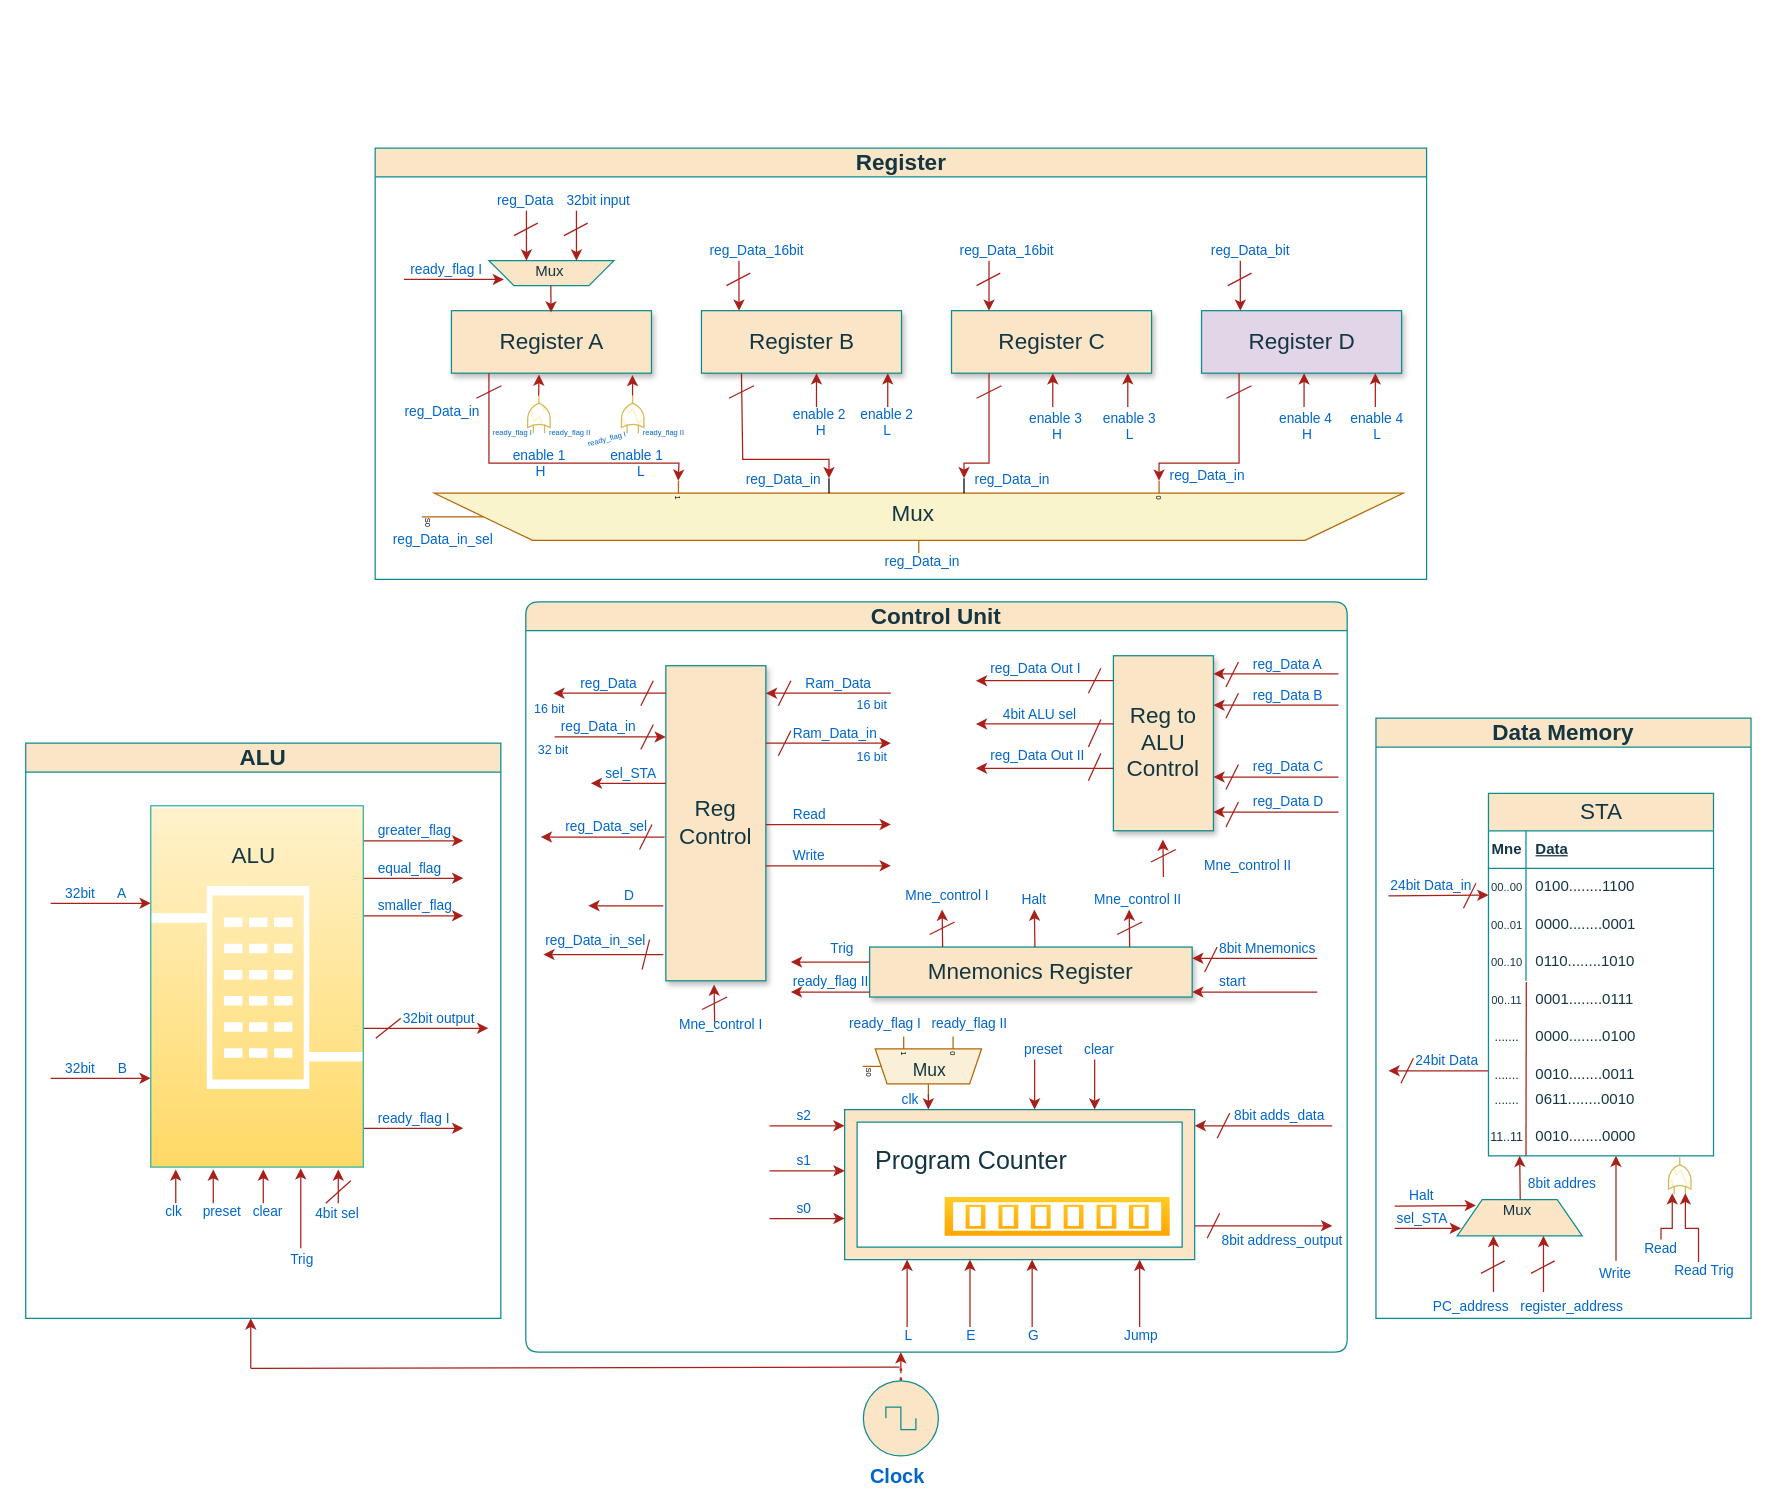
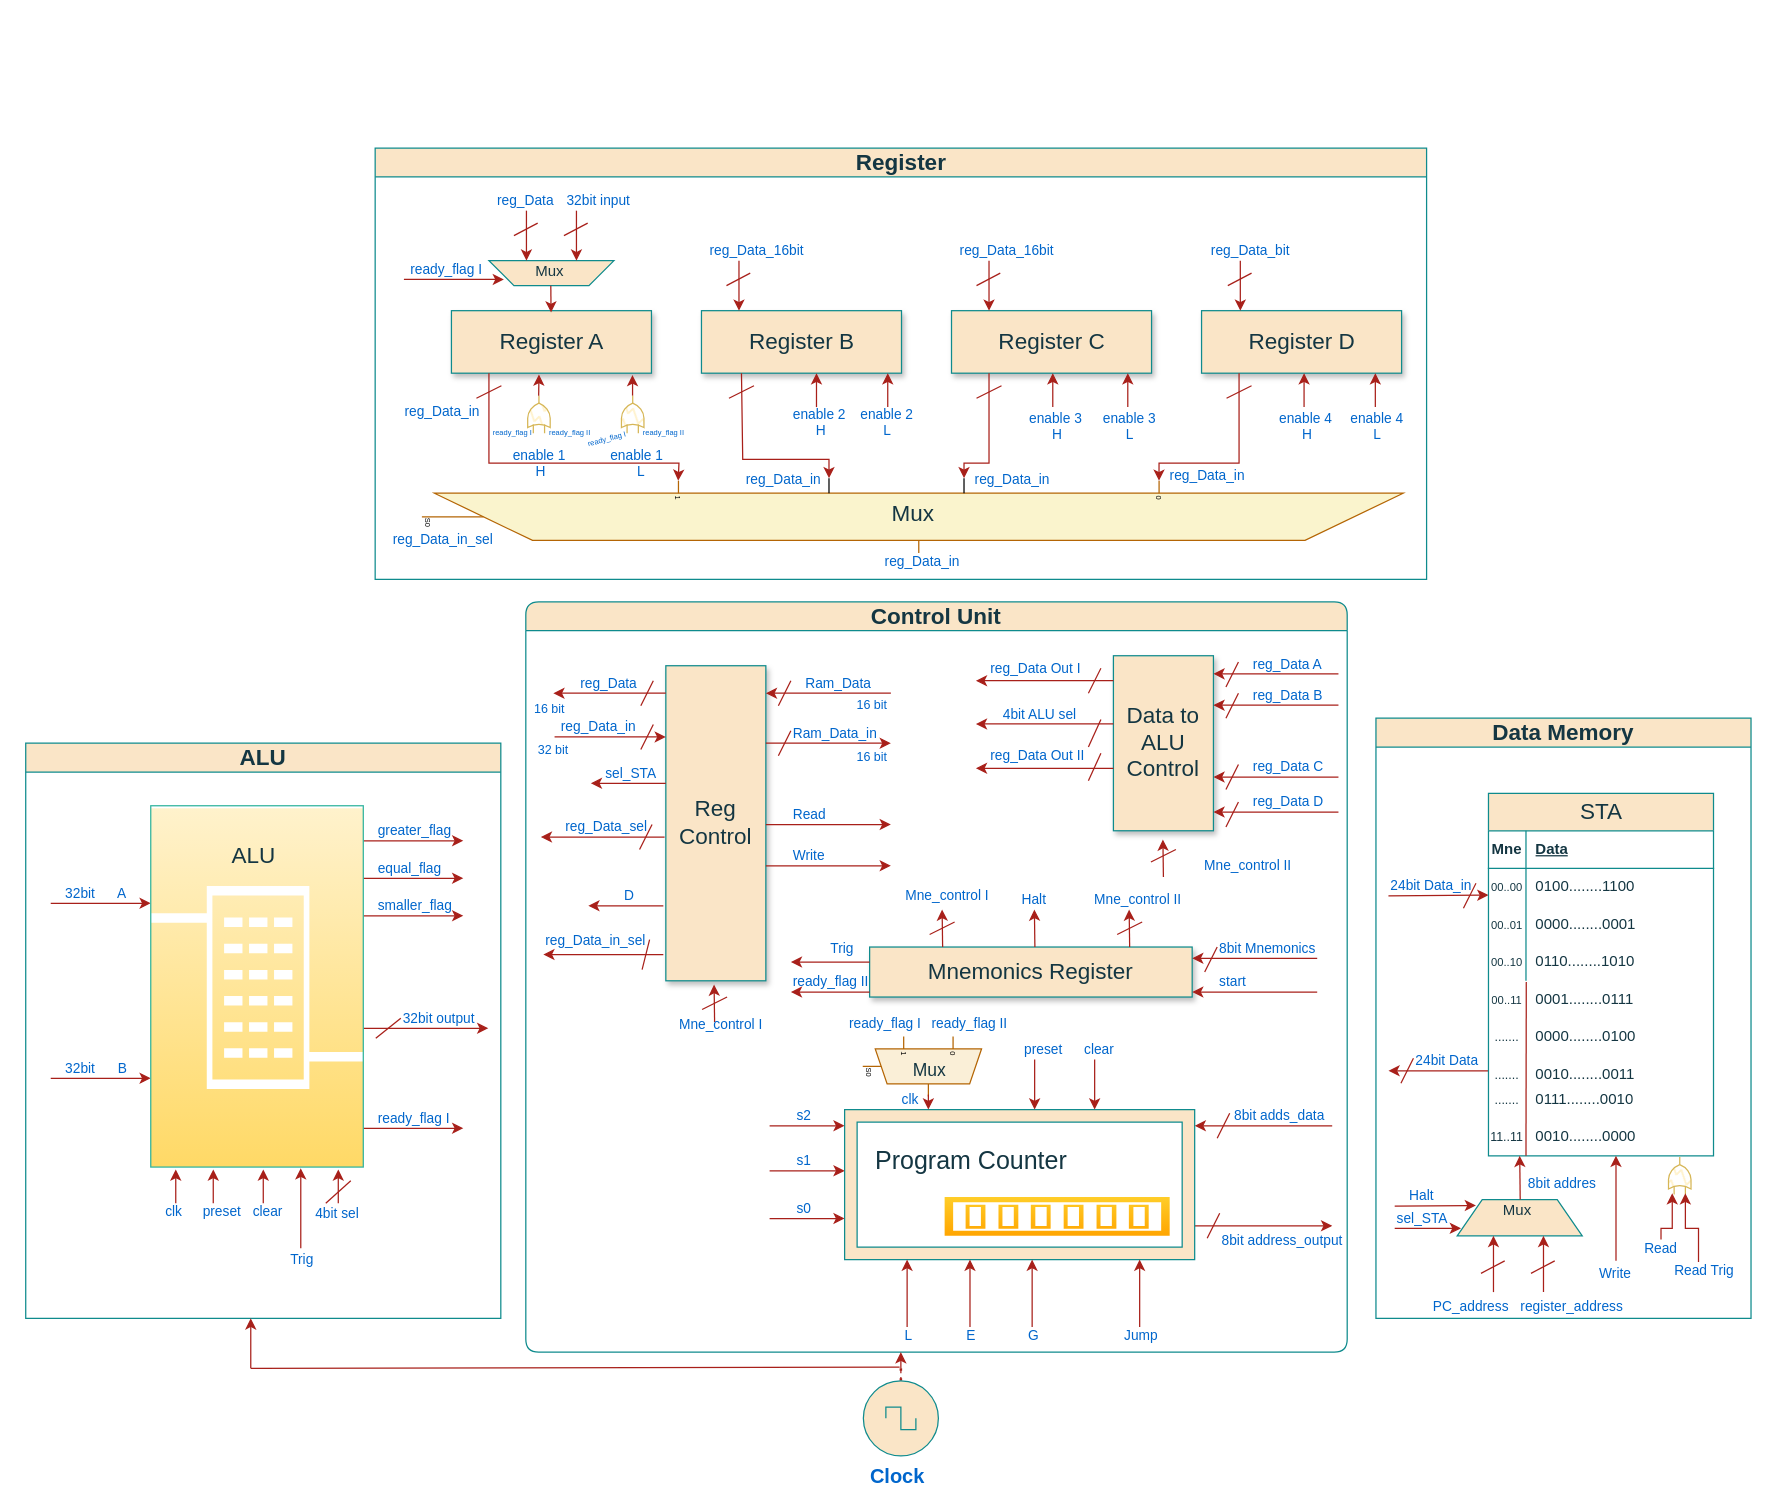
node "Register D": fillcolor #e1d5e7 -> #fae5c7
node "Reg to ALU Control": label "Reg to ALU Control" -> "Data to ALU Control"
node "0611........0010": label "0611........0010" -> "0111........0010"
